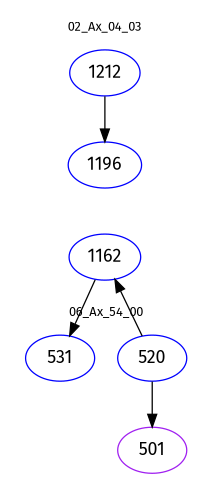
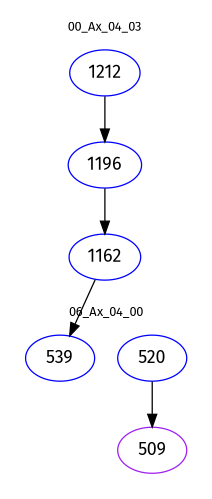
cluster "02_Ax_04_03": label "02_Ax_04_03" -> "00_Ax_04_03"
cluster "06_Ax_54_00": label "06_Ax_54_00" -> "06_Ax_04_00"
edge "520" -> "1162": now "1196" -> "1162"
node "531": label "531" -> "539"
node "501": label "501" -> "509"
